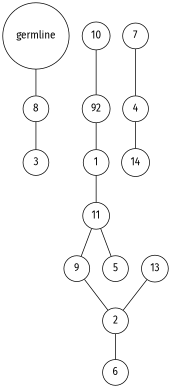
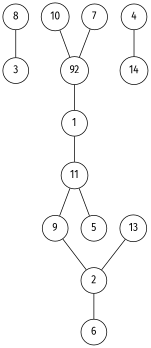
node "germline": removed
edge "7" -- "4": now "7" -- "92"
